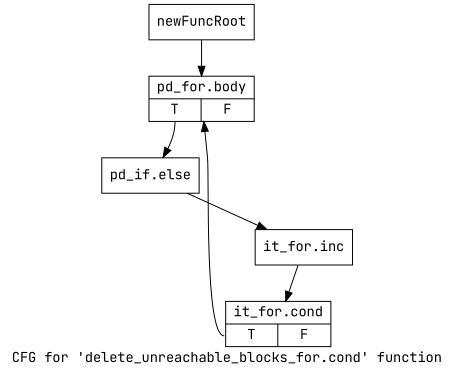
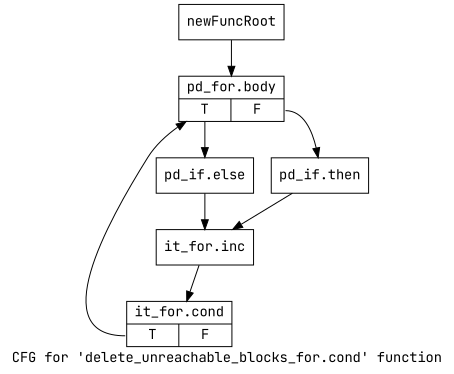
node "pd_if.then": added
